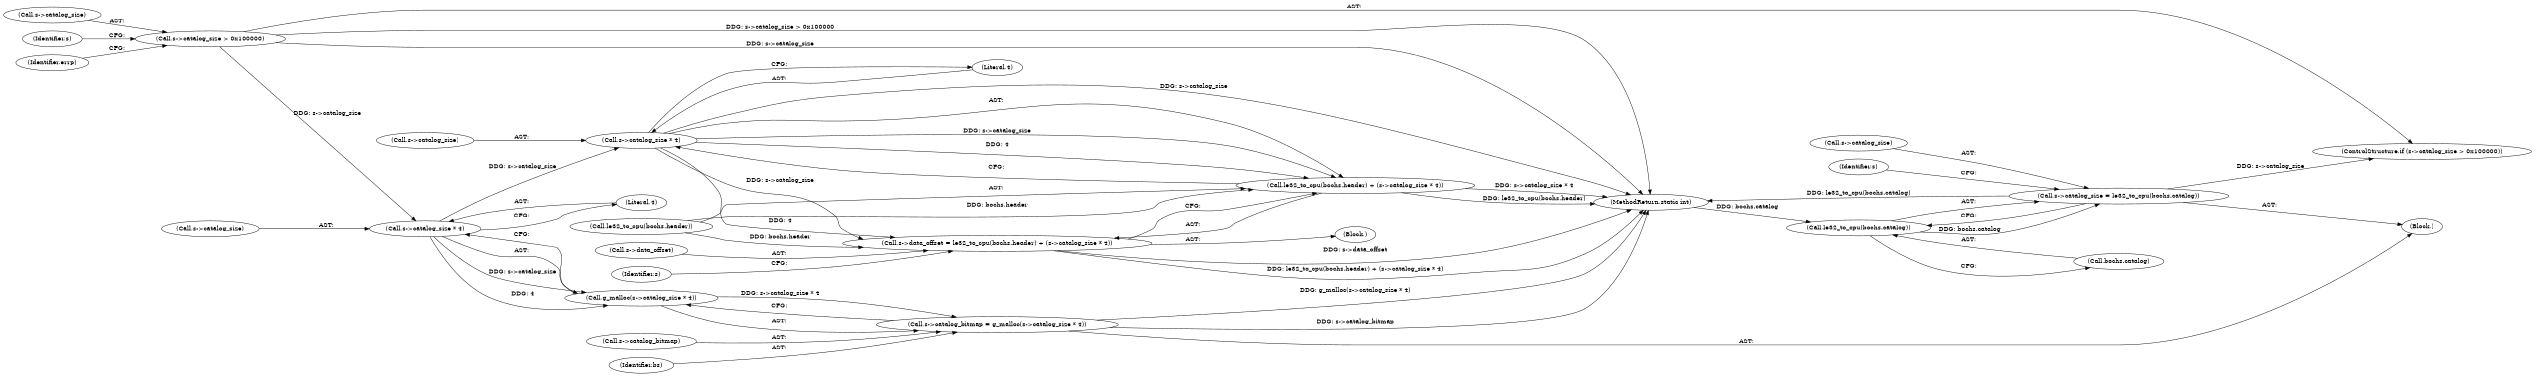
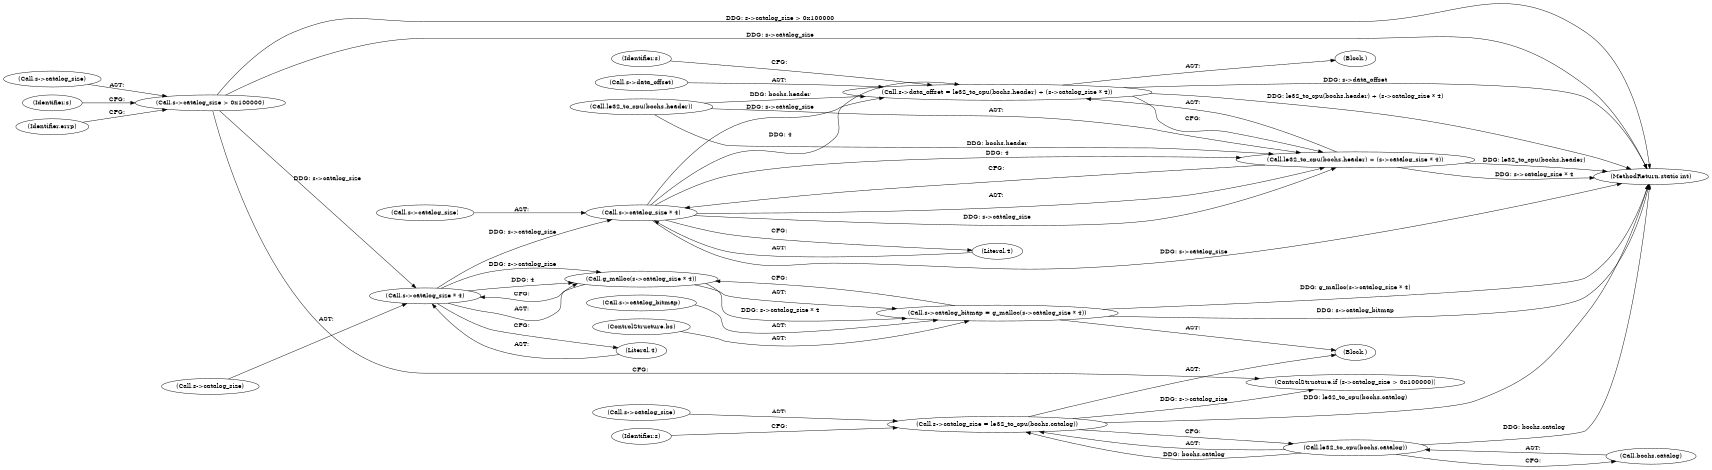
edge "(Call,s->catalog_size > 0x100000)" -> "(ControlStructure,if (s->catalog_size > 0x100000))": label "AST: " -> "CFG: "
edge "(MethodReturn,static int)" -> "(Call,le32_to_cpu(bochs.catalog))": reversed
node "(Identifier,bs)": label "(Identifier,bs)" -> "(ControlStructure,bs)"
